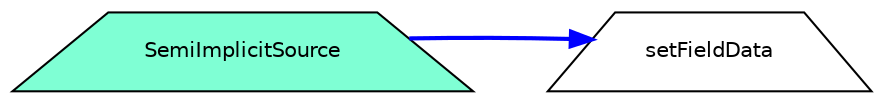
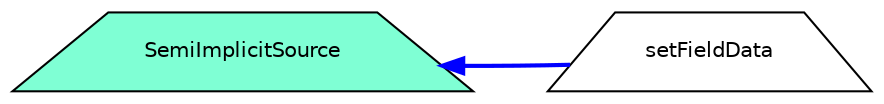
edge "SemiImplicitSource" -> "setFieldData": reversed
